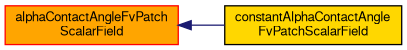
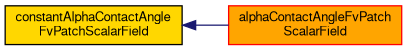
edge "constantAlphaContactAngle FvPatchScalarField" -> "alphaContactAngleFvPatch ScalarField": reversed
